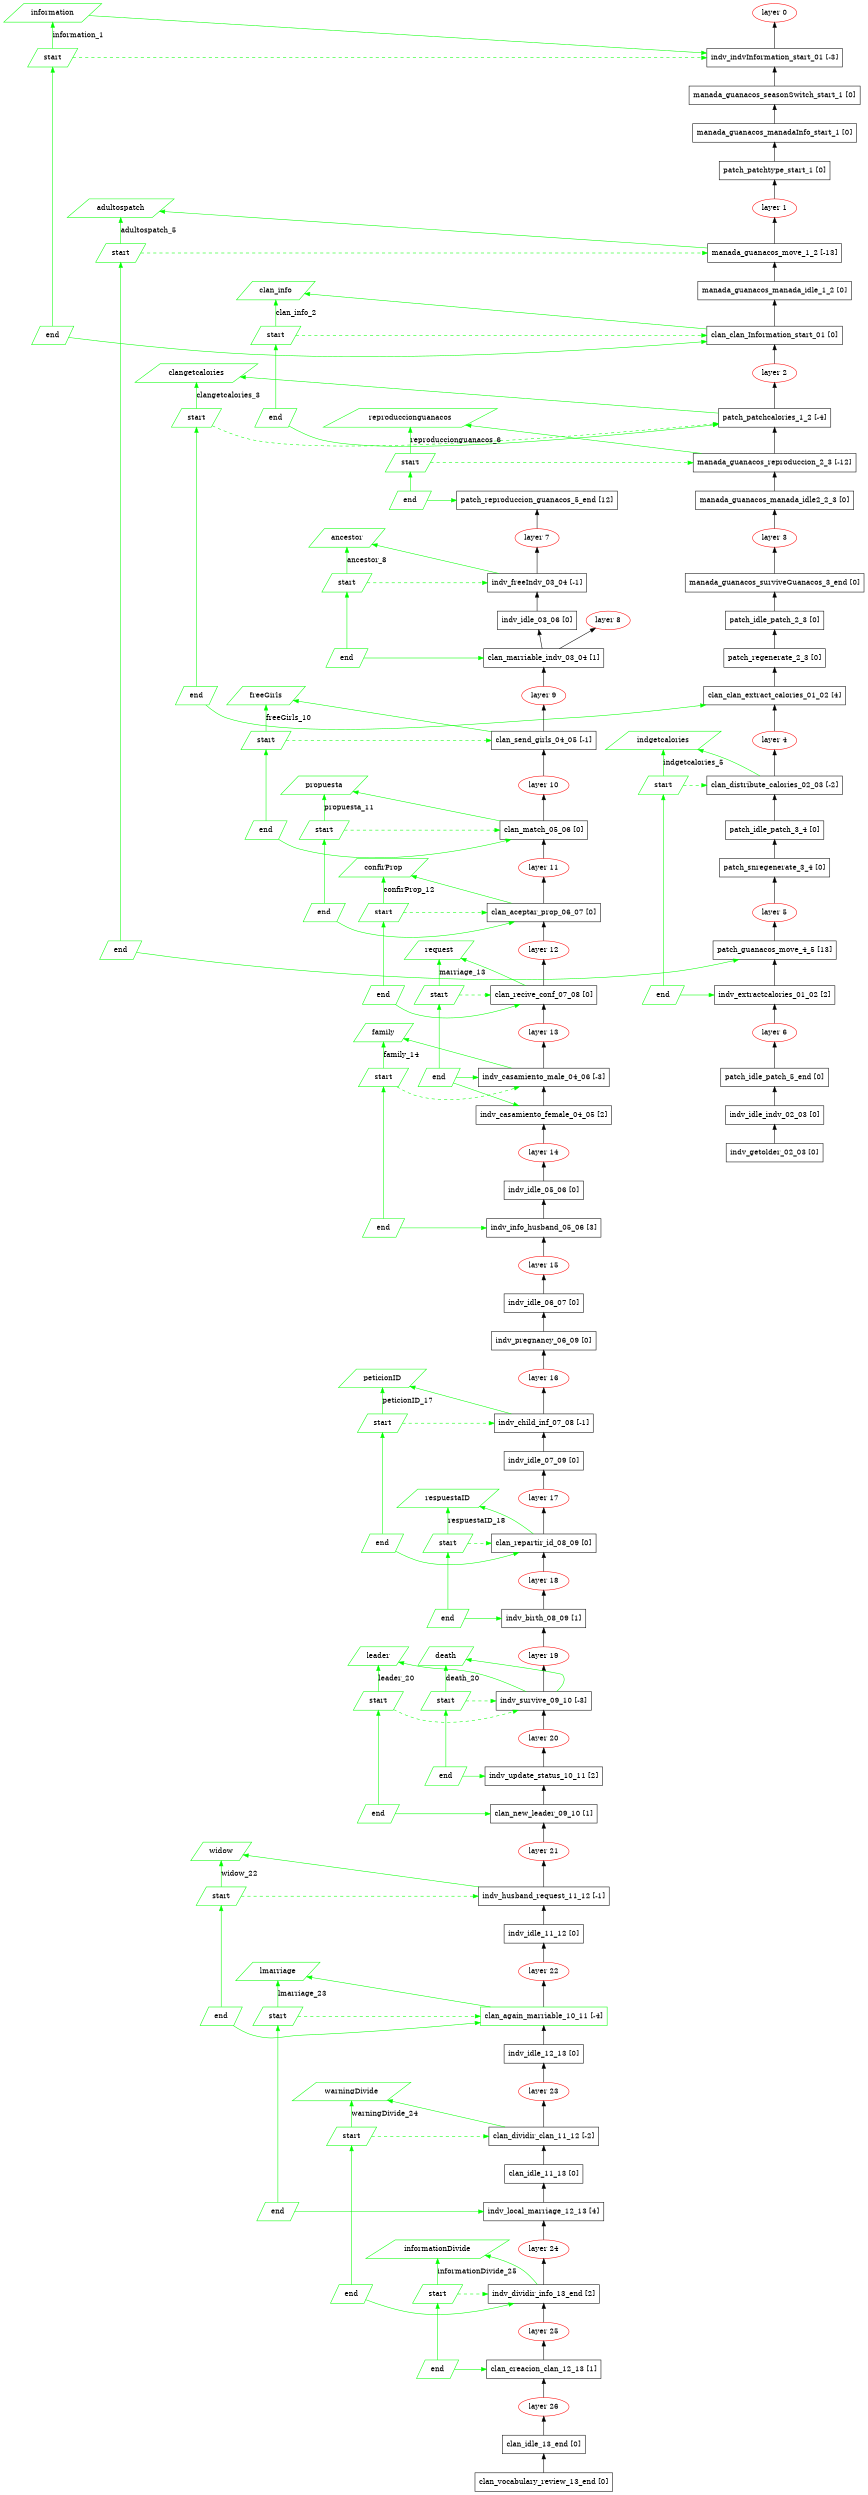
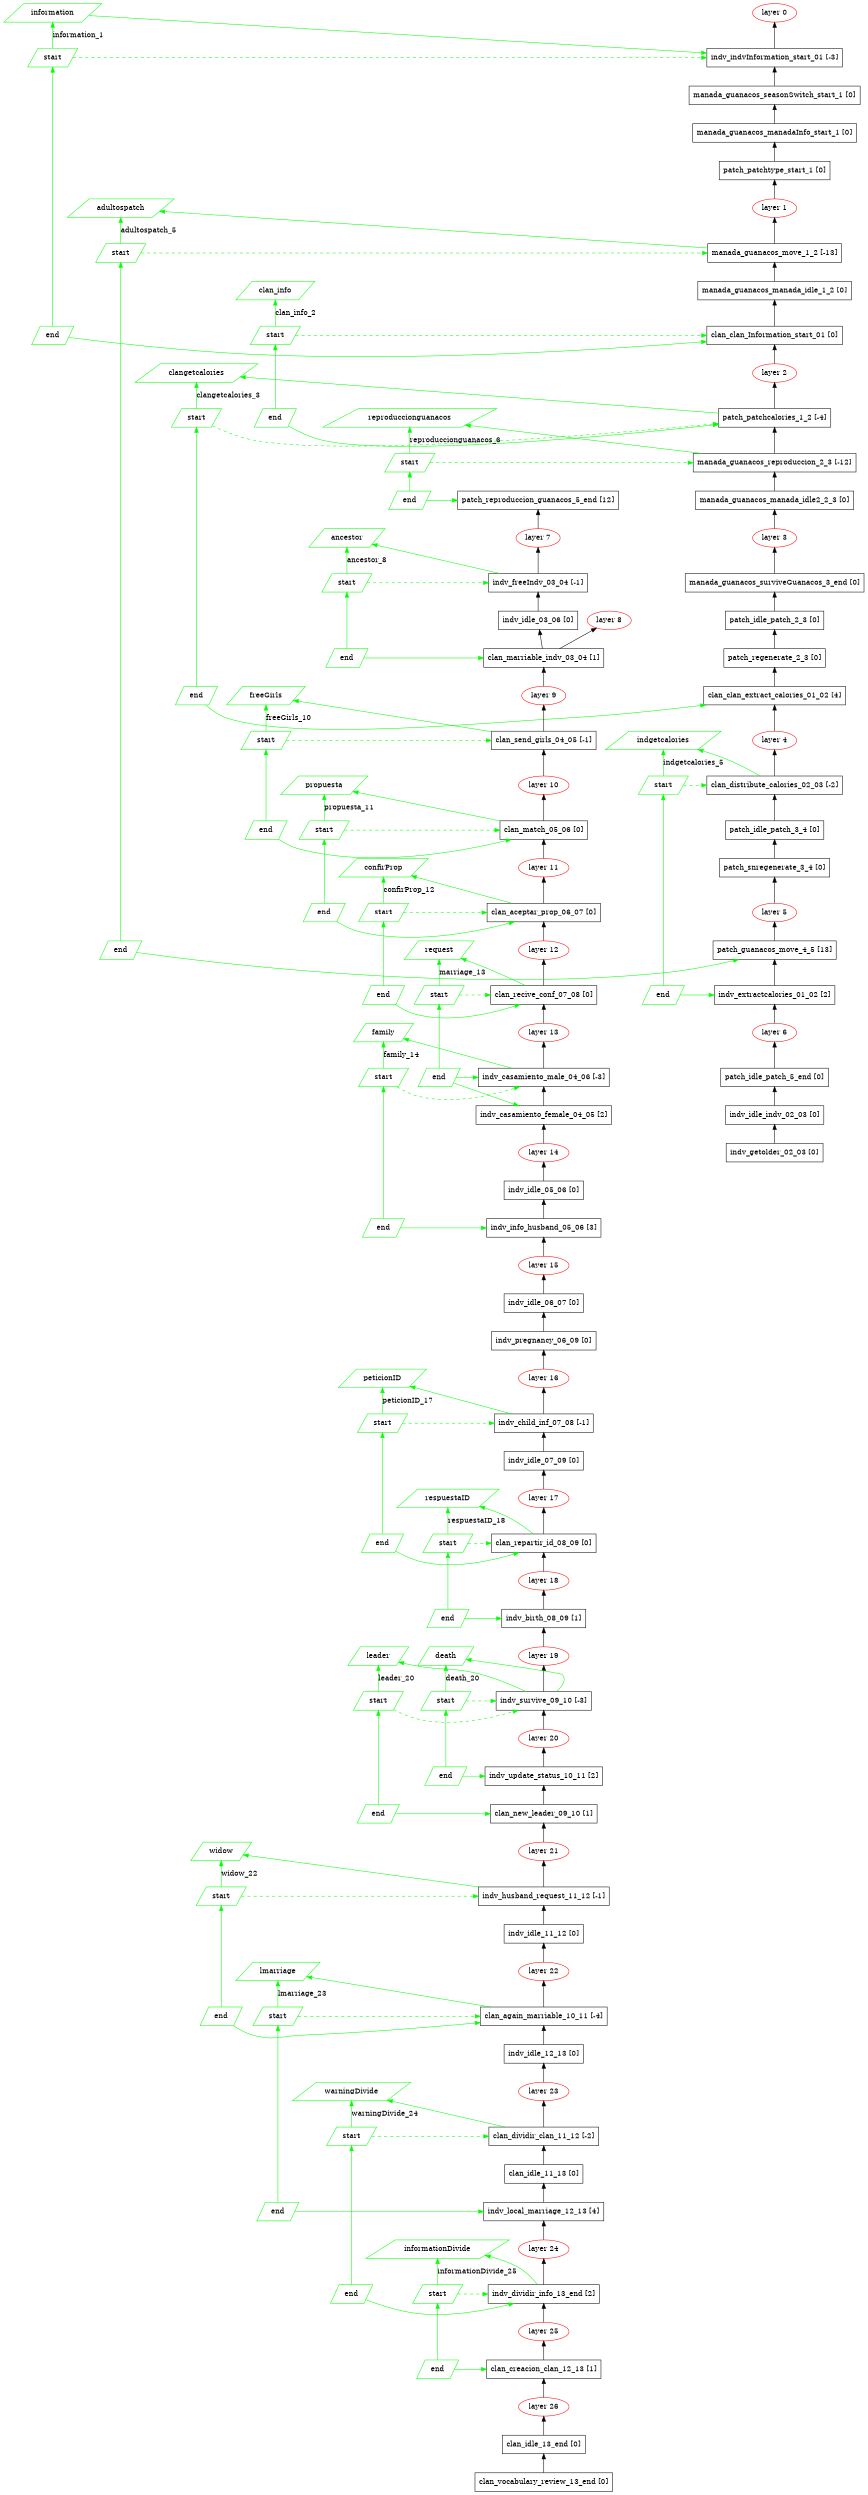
edge "clan_clan_Information_start_01 [0]" -> "clan_info": removed
node "clan_again_marriable_10_11 [-4]": color #00ff00 -> black
